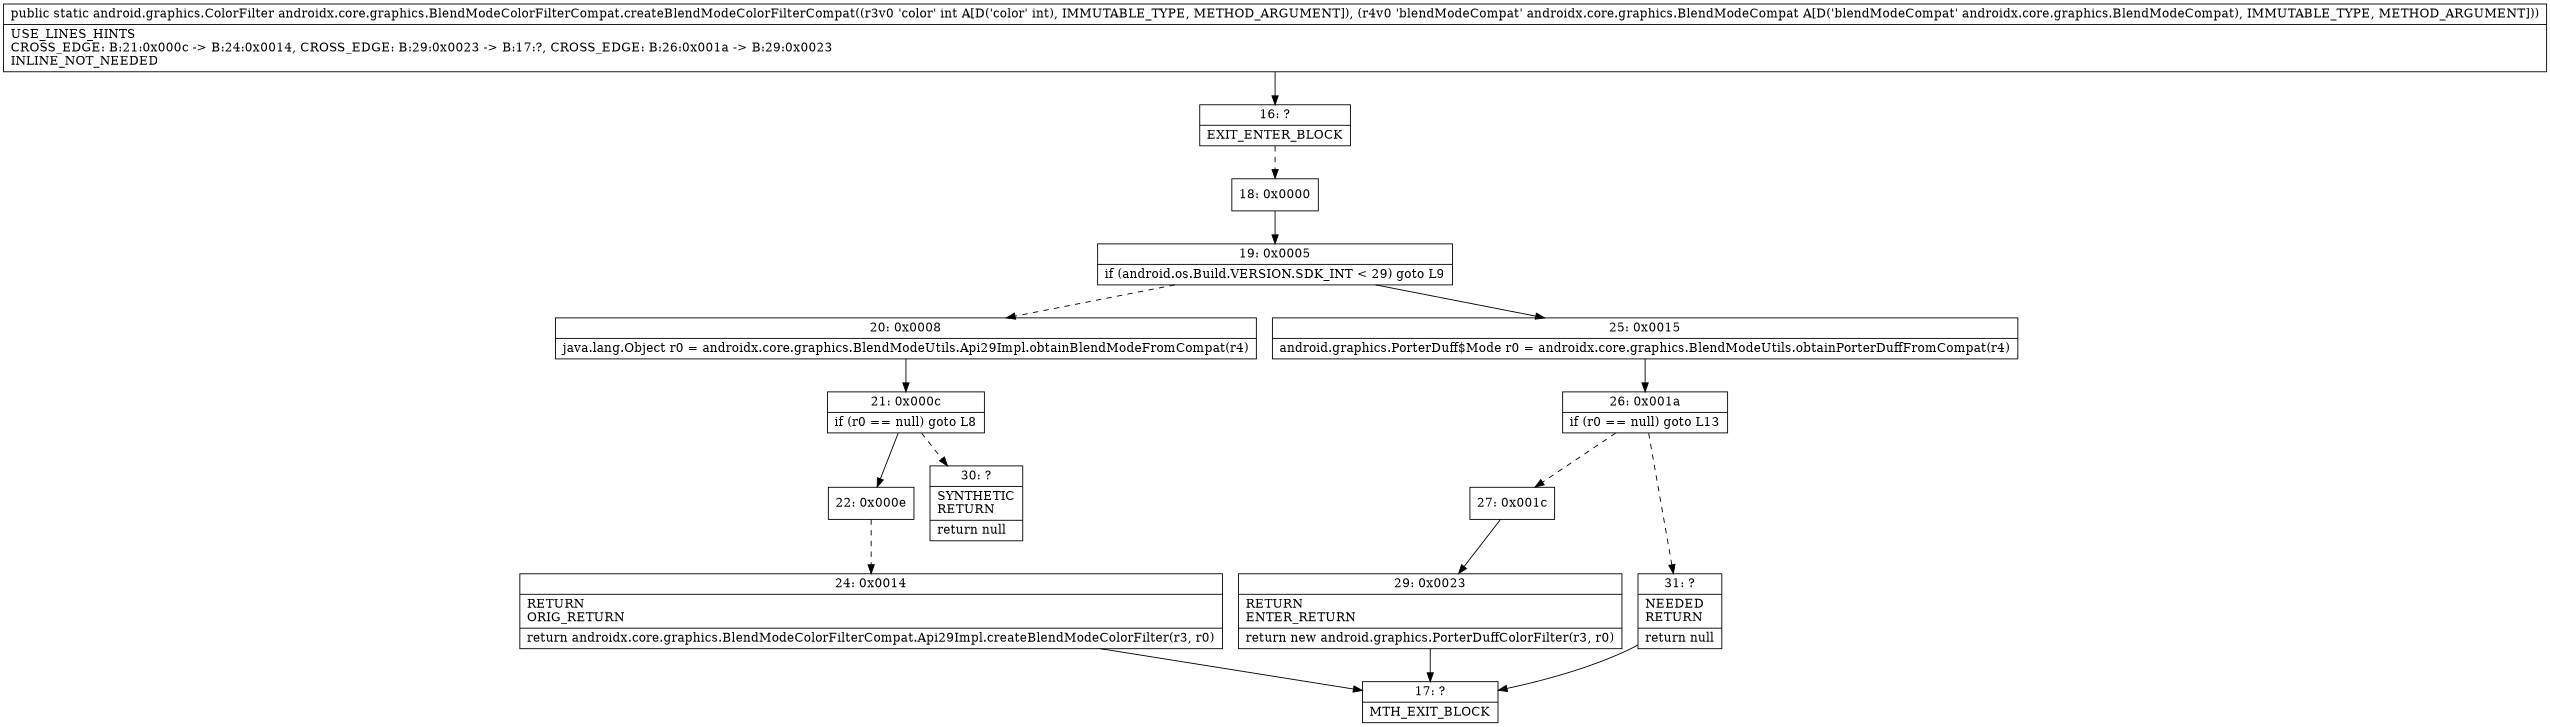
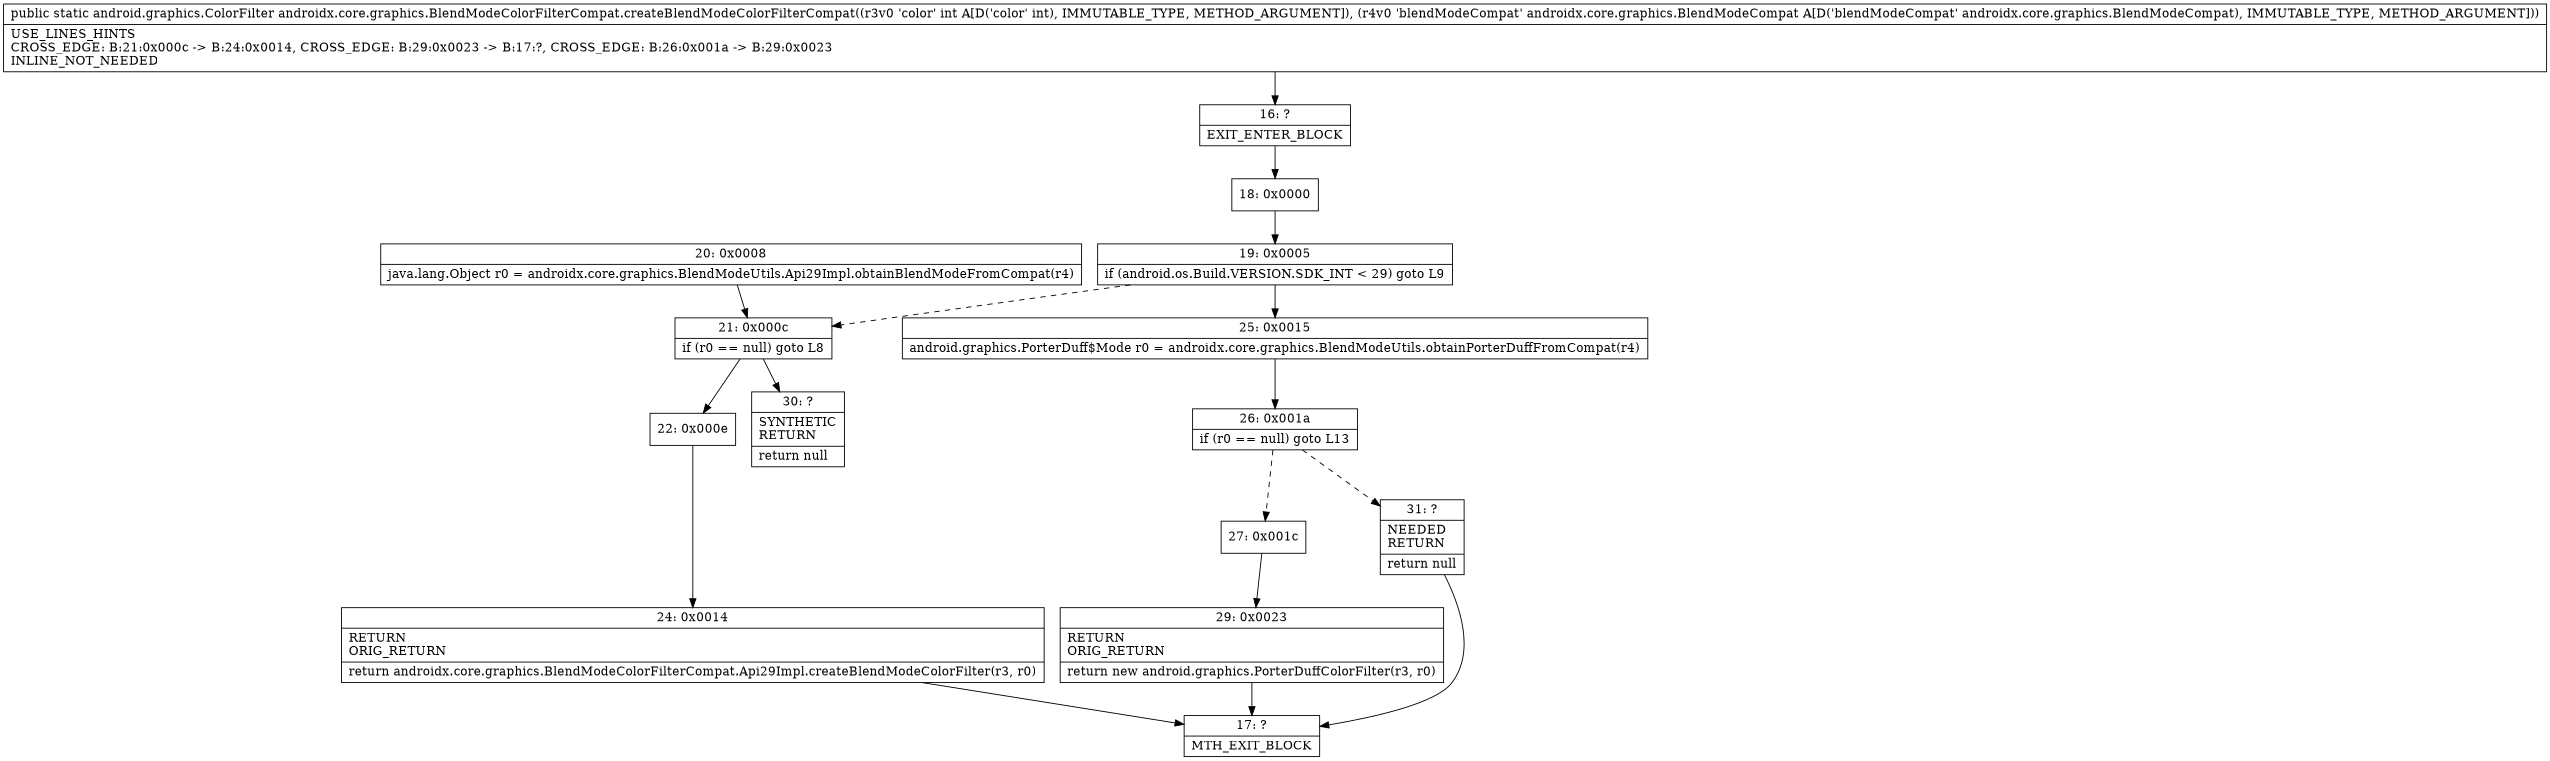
edge "16: ?" -> "18: 0x0000": style dashed -> solid
edge "19: 0x0005" -> "20: 0x0008": now "19: 0x0005" -> "21: 0x000c"
edge "21: 0x000c" -> "30: ?": style dashed -> solid
edge "22: 0x000e" -> "24: 0x0014": style dashed -> solid
node "29: 0x0023": text "ENTER_RETURN" -> "ORIG_RETURN"
